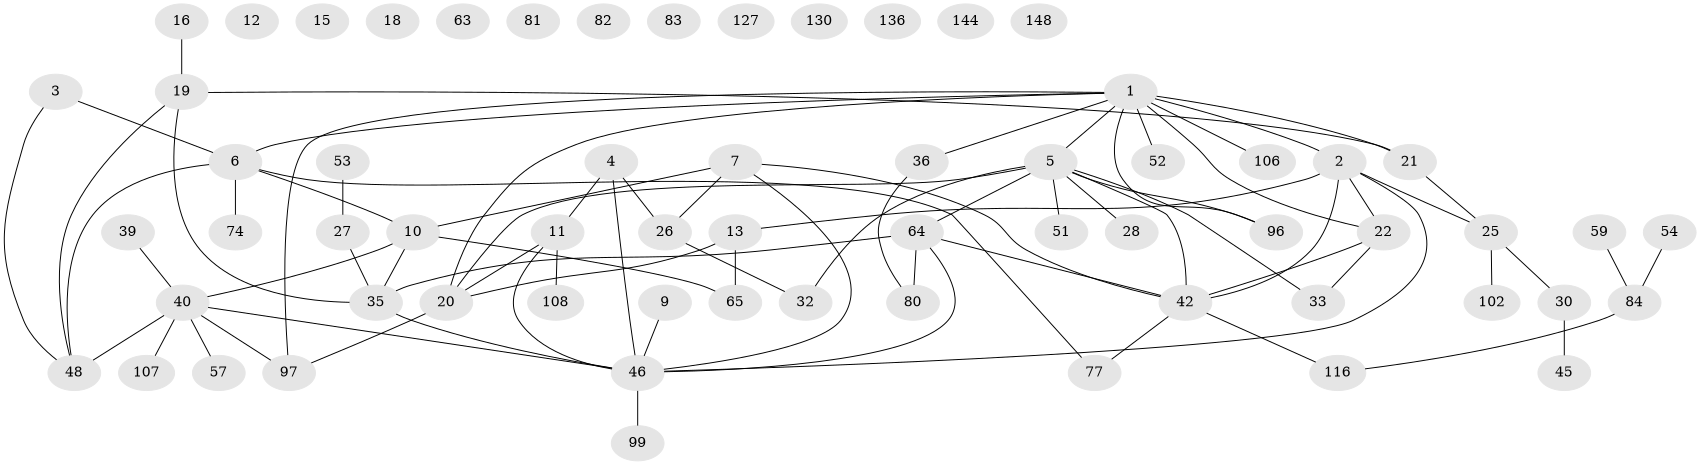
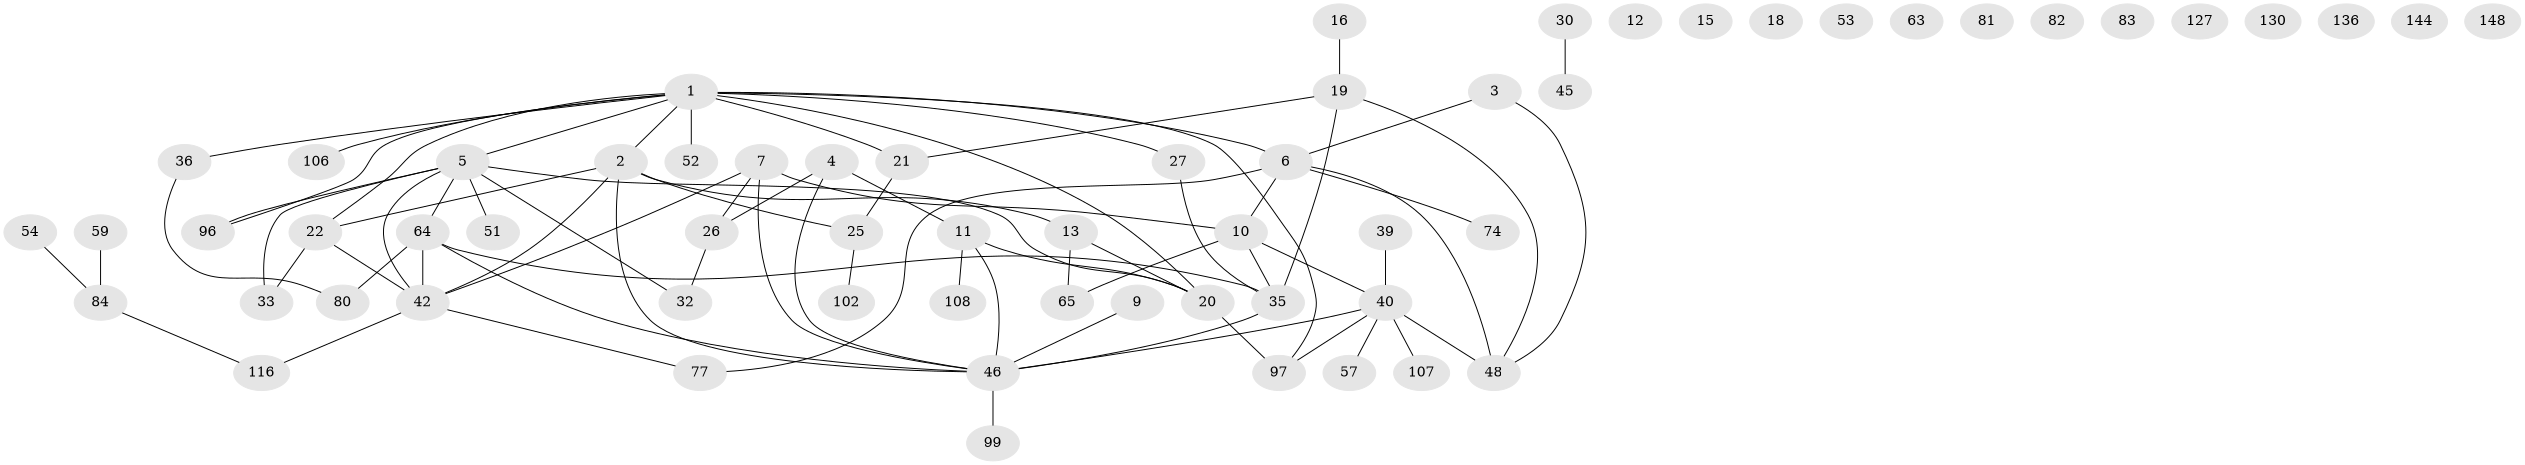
edge "53" -- "27": now "1" -- "27"
node "28": removed
edge "25" -- "30": removed
